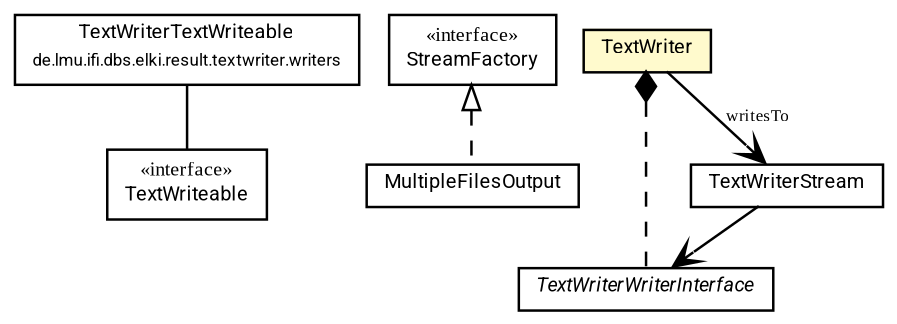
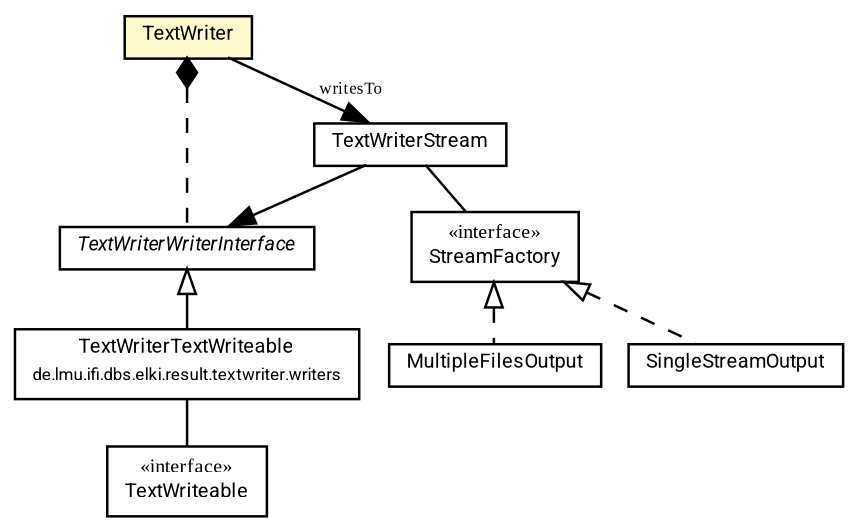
edge "TextWriter" -> "TextWriterStream": arrowhead open -> normal
edge "TextWriterStream" -- "StreamFactory": added
edge "TextWriterStream" -> "TextWriterWriterInterface": arrowhead open -> normal
edge "TextWriterTextWriteable" -> "TextWriterWriterInterface": added
node "SingleStreamOutput": added
